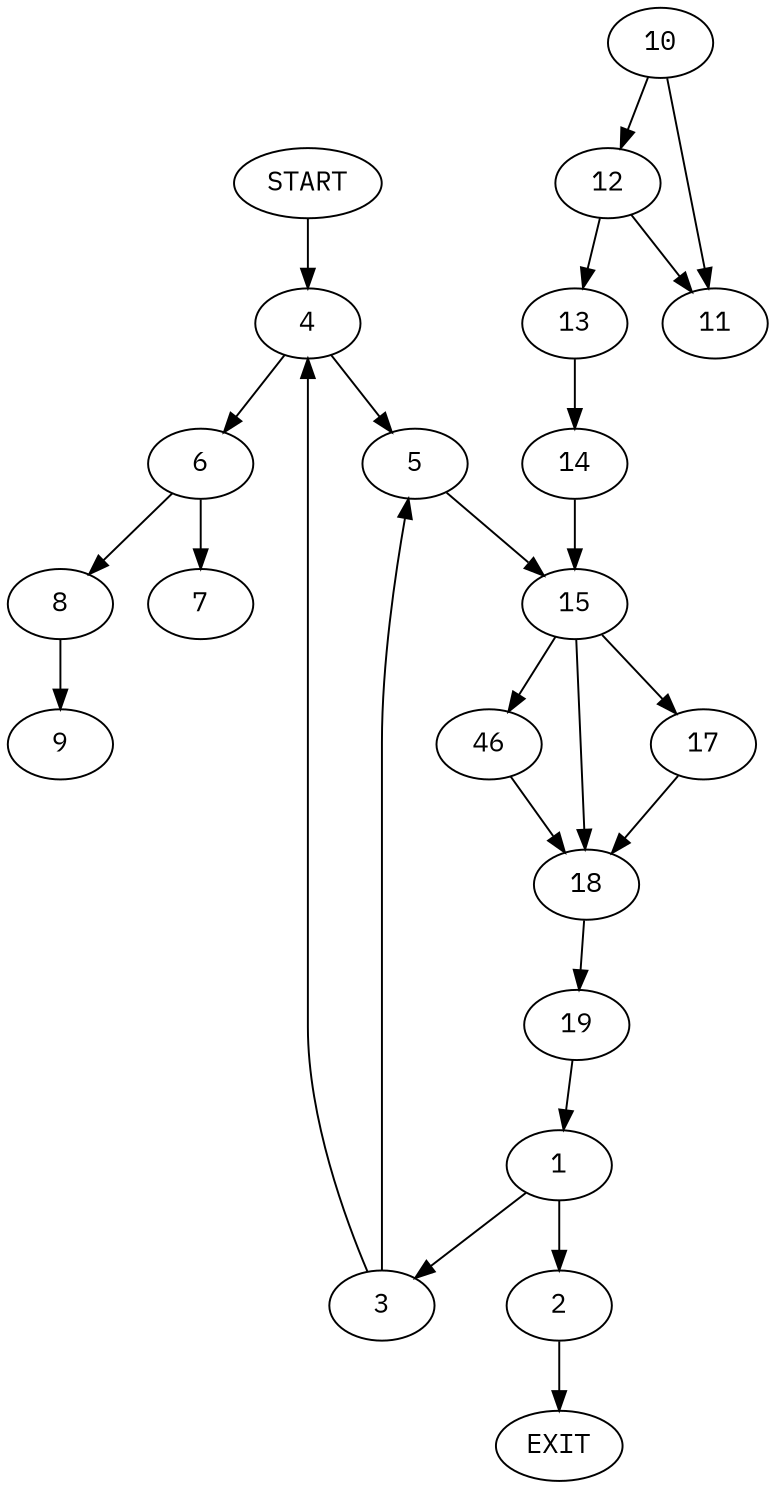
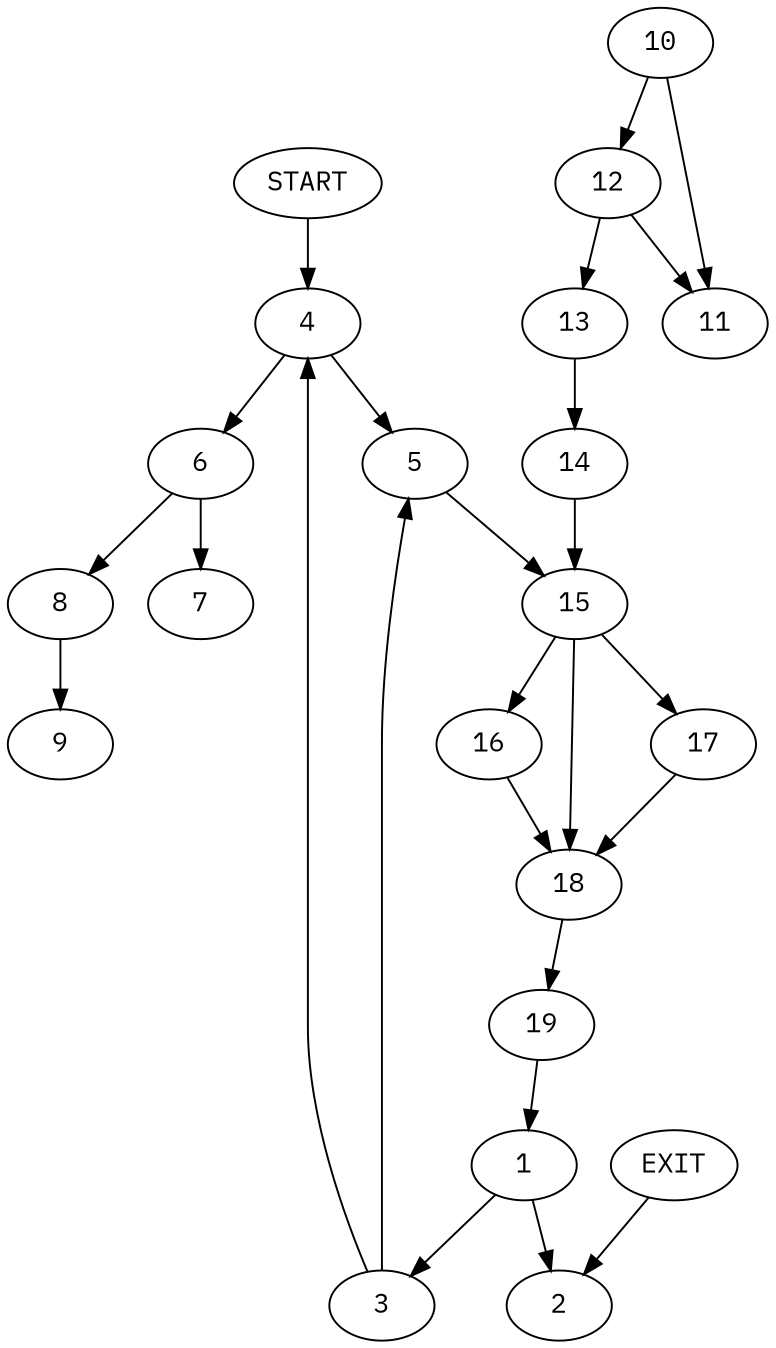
node "46": label "46" -> "16"
edge "2" -> "EXIT": reversed
